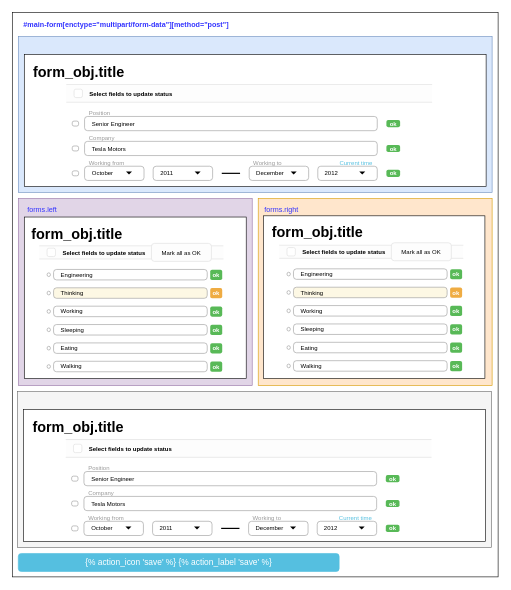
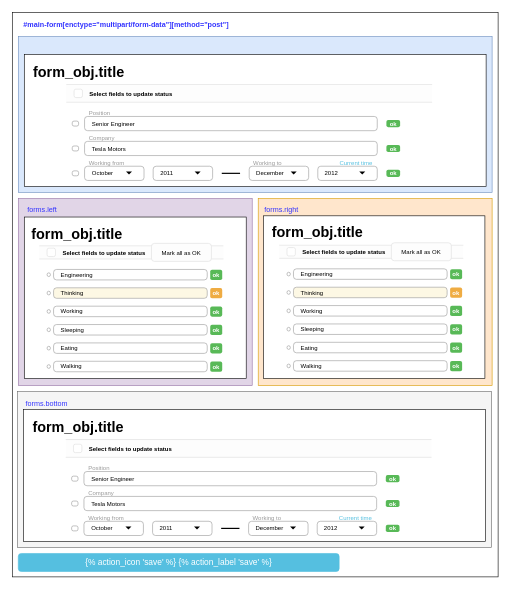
node "forms.bottom": added
